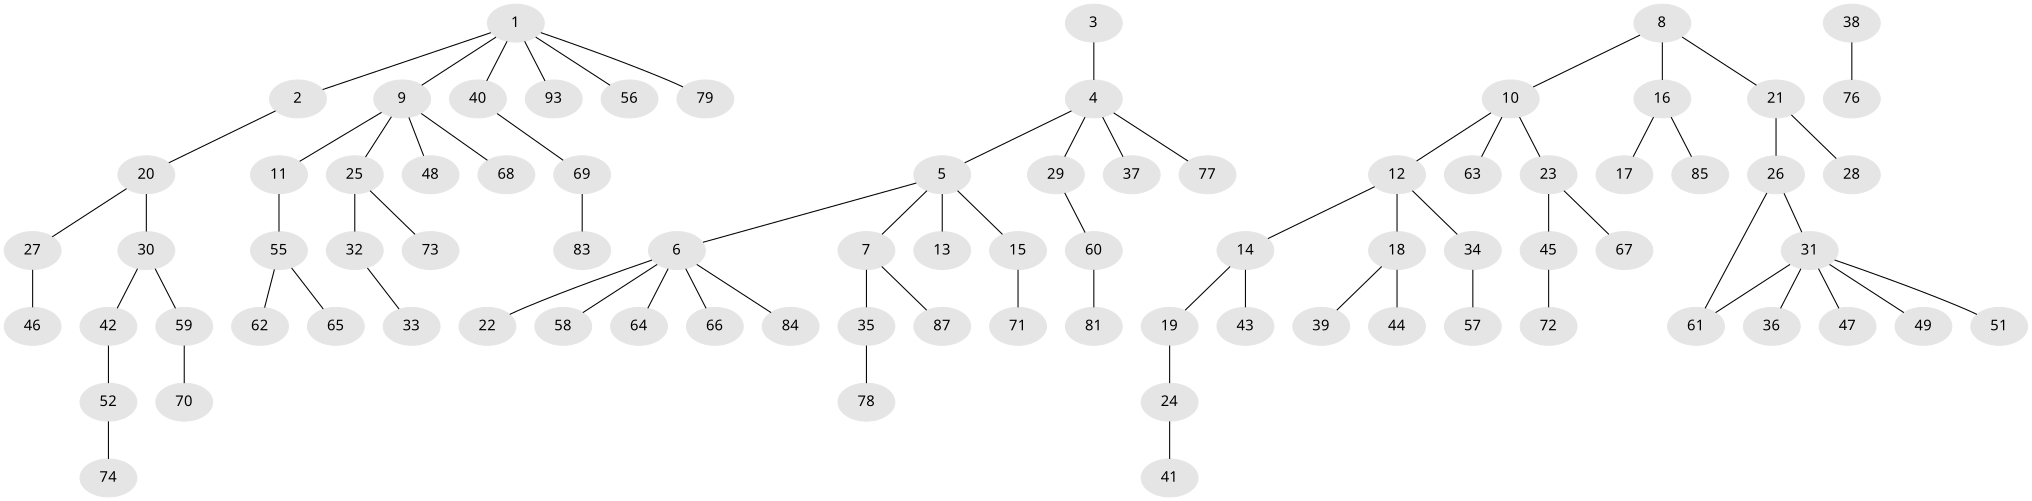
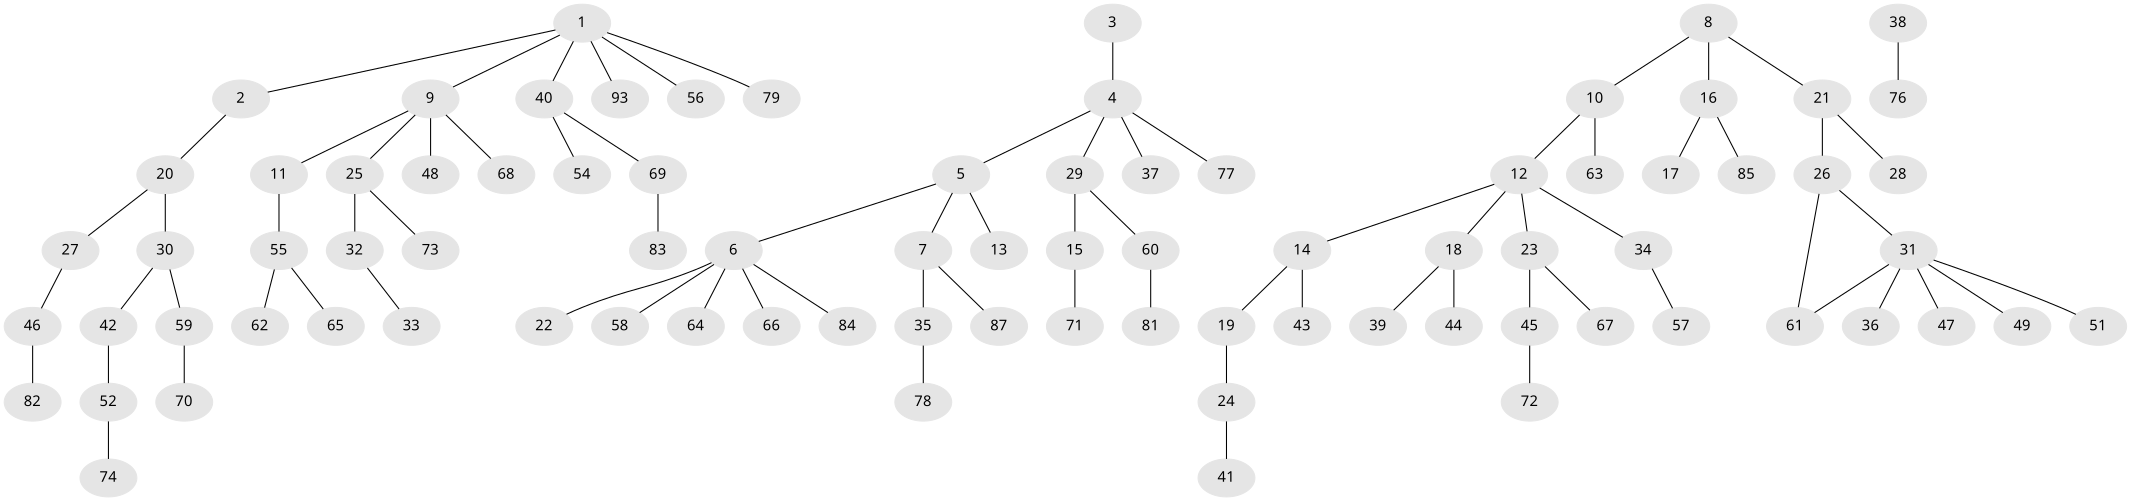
edge "10" -- "23": now "12" -- "23"
node "54": added
edge "5" -- "15": now "29" -- "15"
node "82": added
